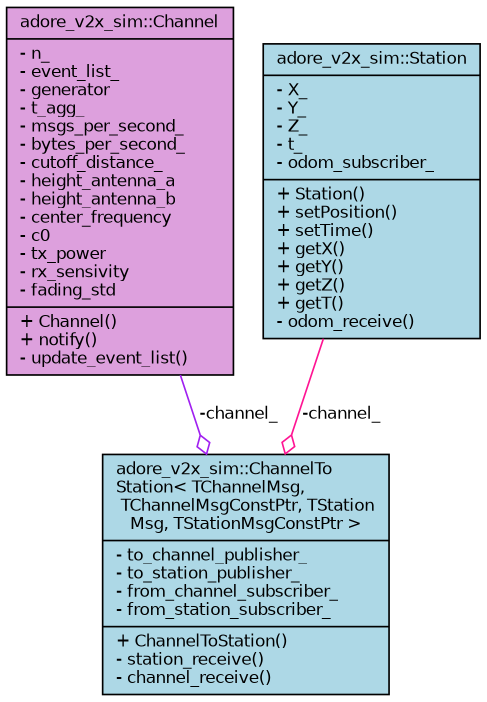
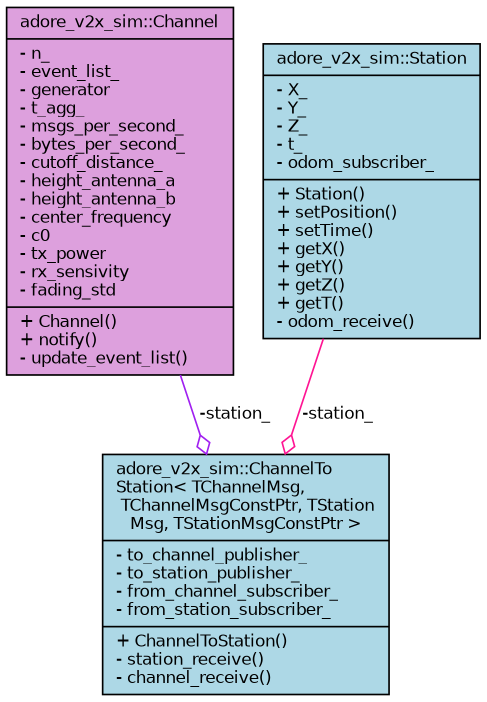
edge "adore_v2x_sim::Channel" -> "adore_v2x_sim::ChannelTo": label " -channel_" -> " -station_"
edge "adore_v2x_sim::Station" -> "adore_v2x_sim::ChannelTo": label " -channel_" -> " -station_"
